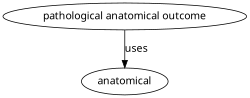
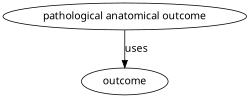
node "anatomical": label "anatomical" -> "outcome"
